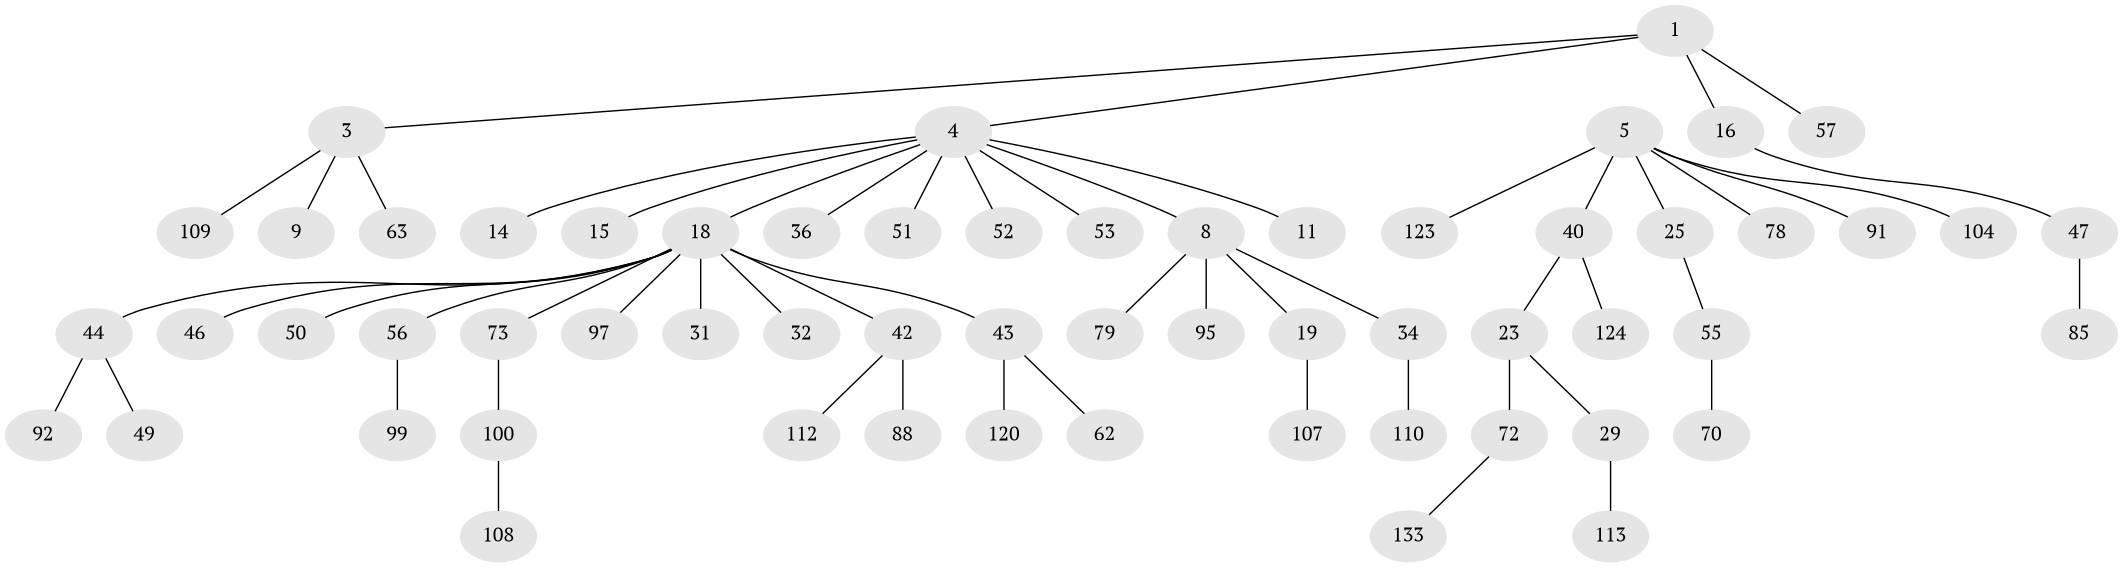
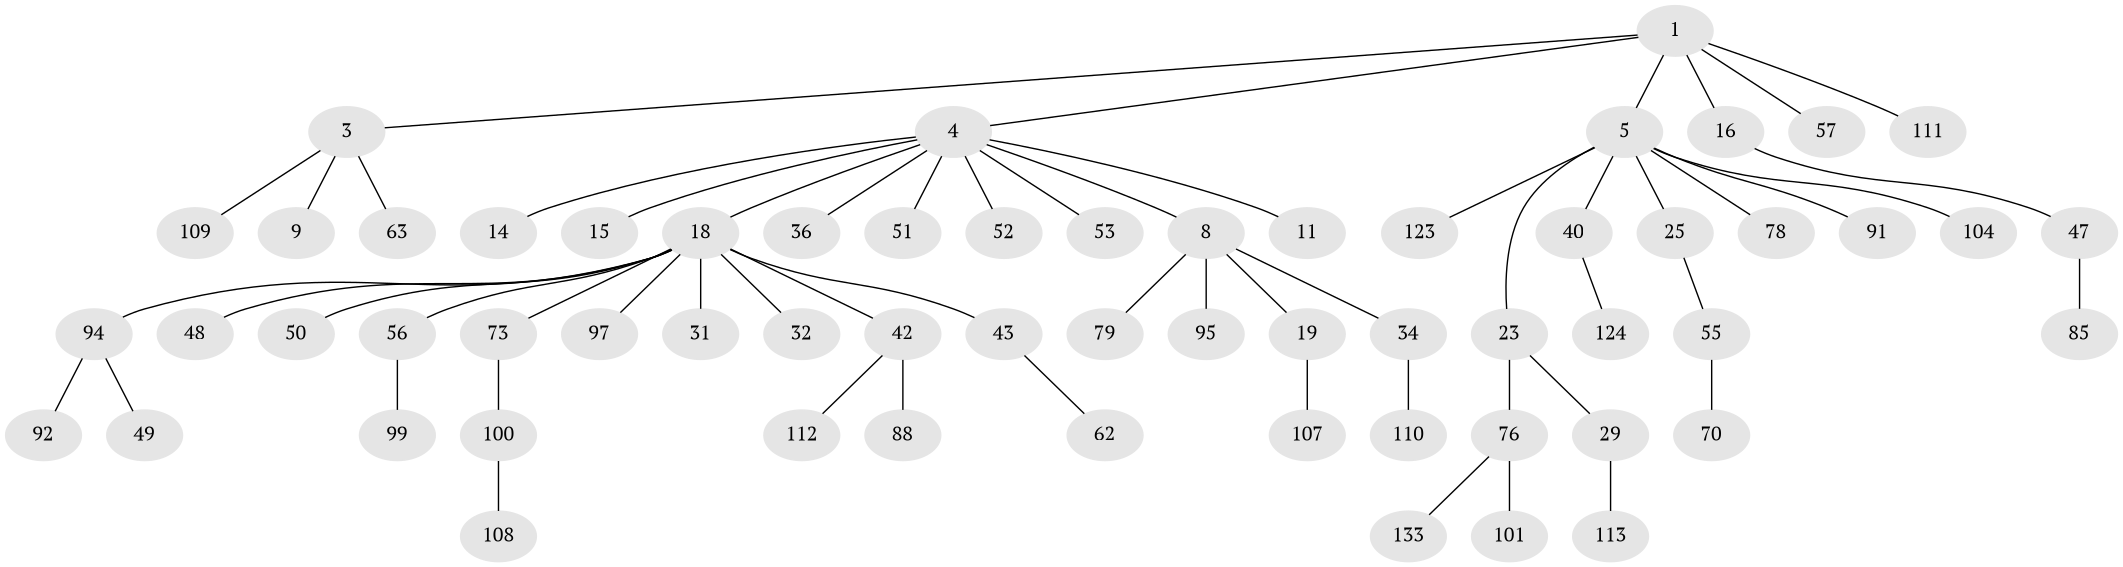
edge "1" -- "5": added
node "111": added
edge "40" -- "23": now "5" -- "23"
node "44": label "44" -> "94"
node "46": label "46" -> "48"
node "120": removed
node "72": label "72" -> "76"
node "101": added
